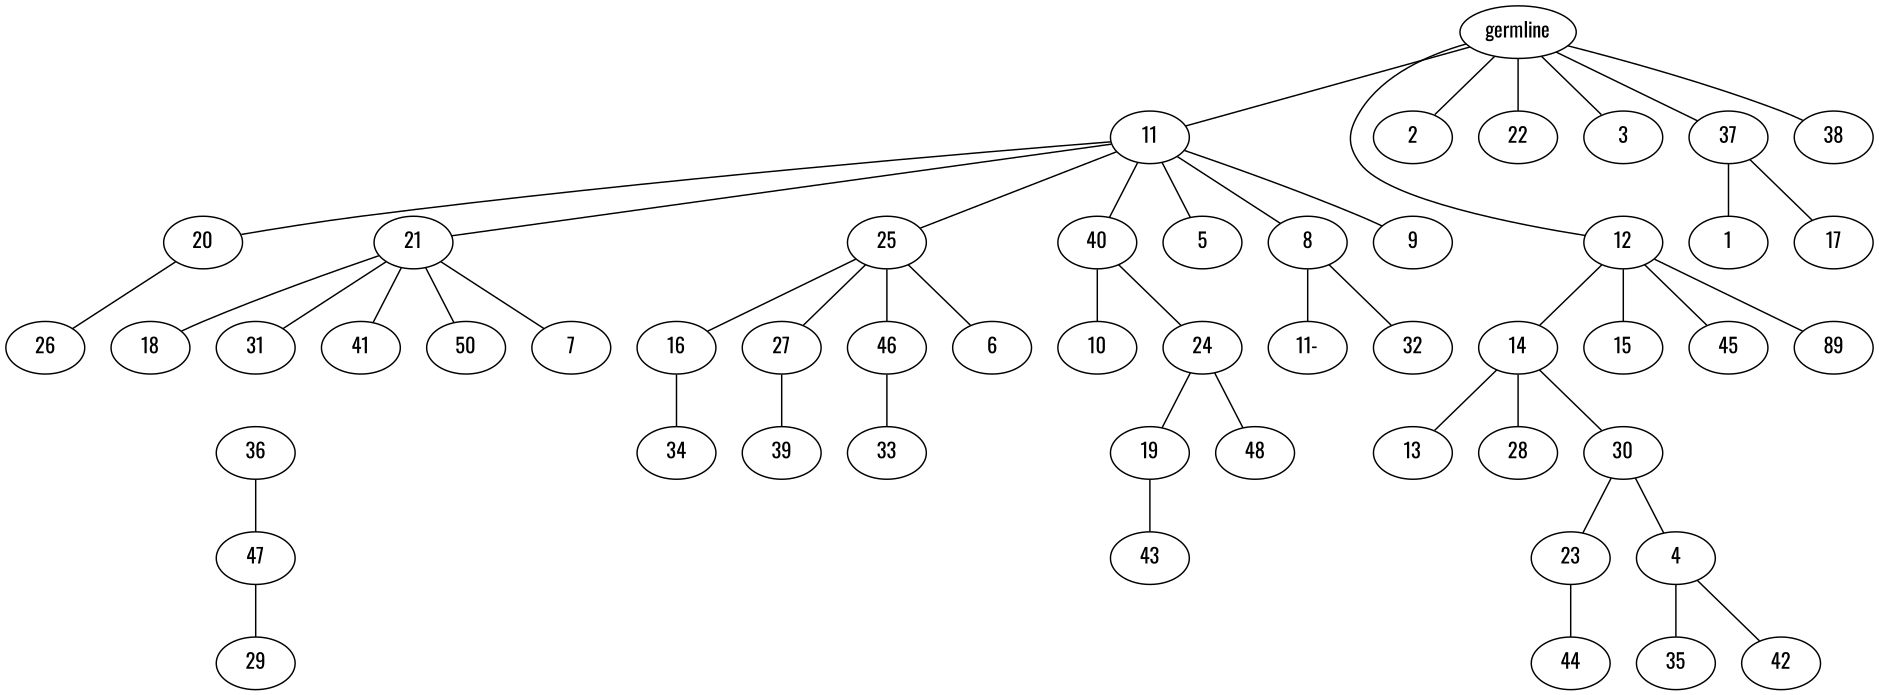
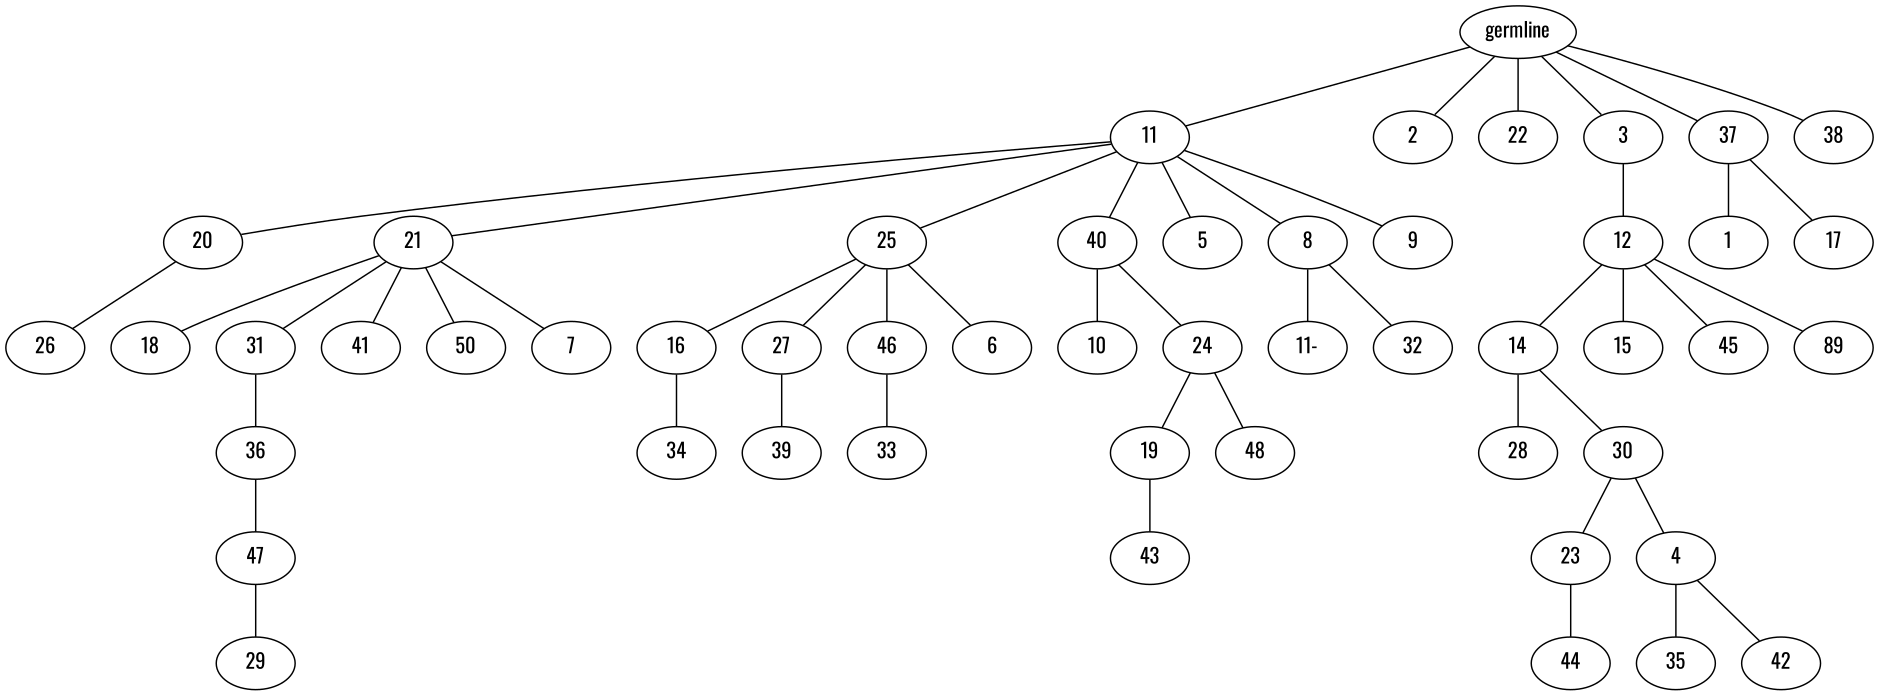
edge "germline" -- "12": now "3" -- "12"
edge "31" -- "36": added
node "13": removed
